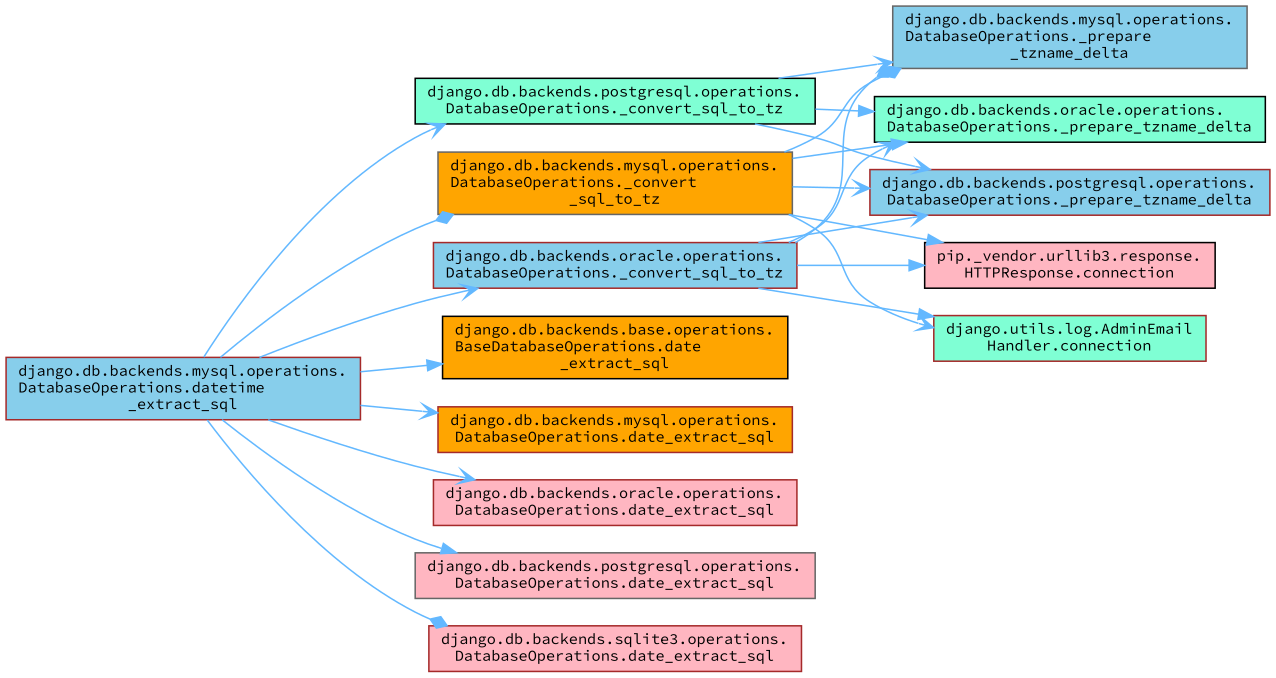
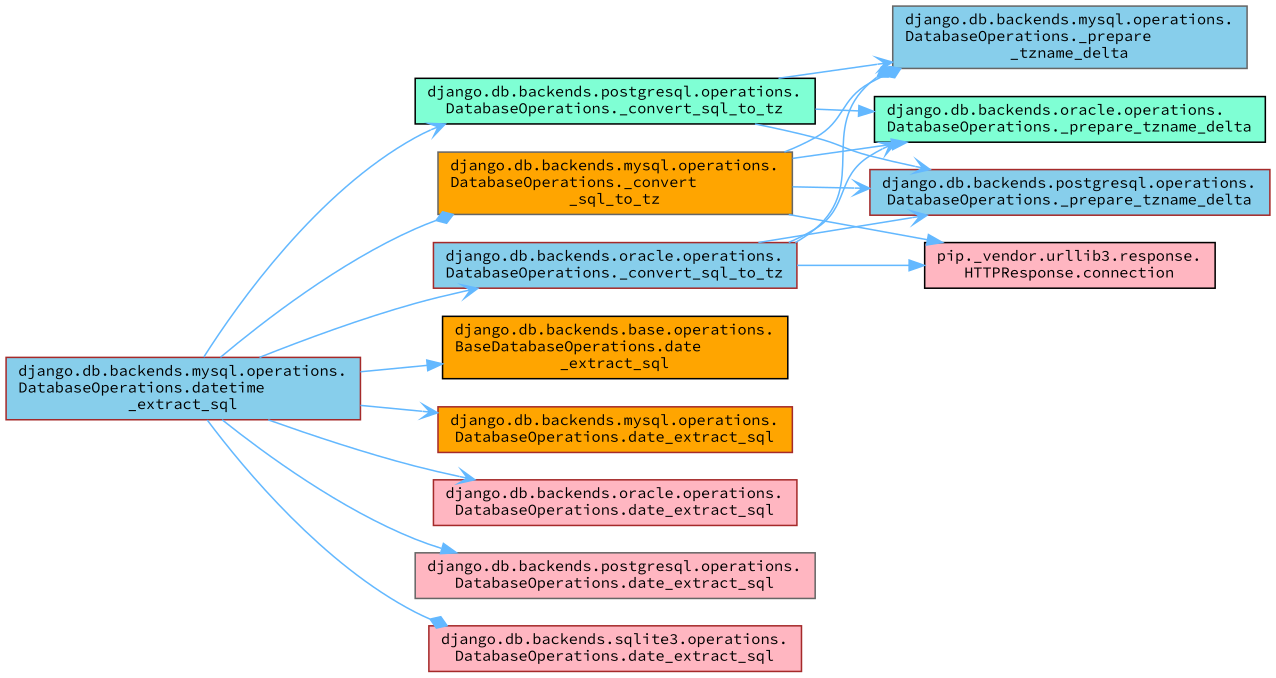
node "django.utils.log.AdminEmail Handler.connection": removed
